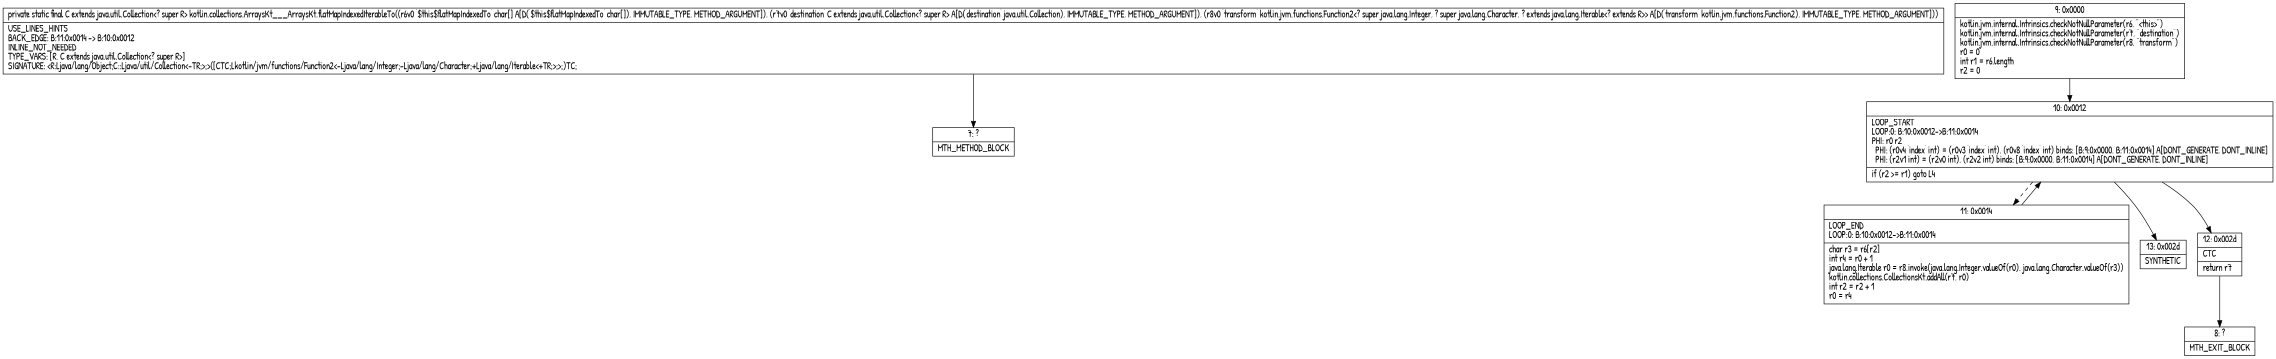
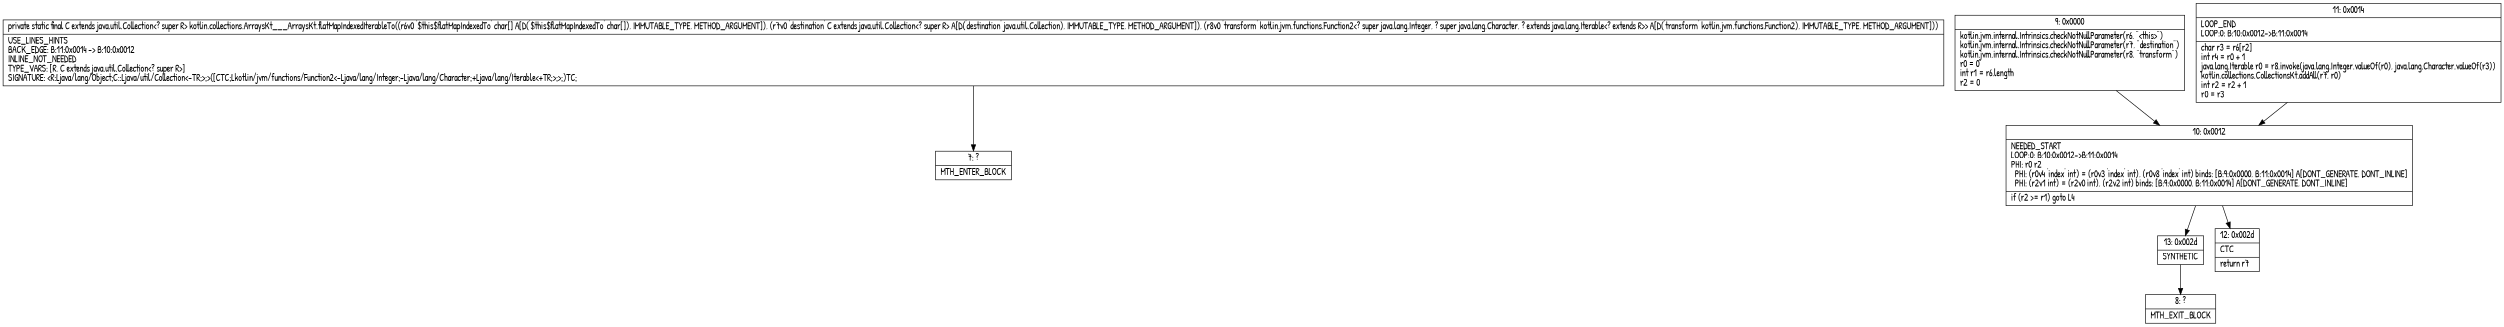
node "10: 0x0012": text "LOOP_START" -> "NEEDED_START"
node "7: ?": text "MTH_METHOD_BLOCK" -> "MTH_ENTER_BLOCK"
edge "10: 0x0012" -> "11: 0x0014": removed
node "11: 0x0014": text "r0 = r4" -> "r0 = r3"
edge "12: 0x002d" -> "8: ?": now "13: 0x002d" -> "8: ?"
